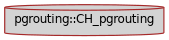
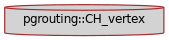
node "pgrouting::CH_pgrouting": label "pgrouting::CH_pgrouting" -> "pgrouting::CH_vertex"
